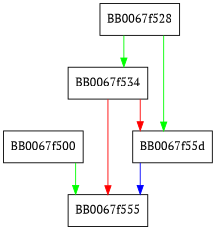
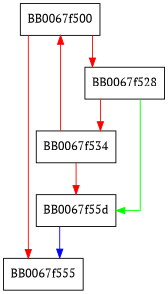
edge "BB0067f500" -> "BB0067f528": added
edge "BB0067f528" -> "BB0067f534": color green -> red
edge "BB0067f534" -> "BB0067f555": now "BB0067f534" -> "BB0067f500"
edge "BB0067f500" -> "BB0067f555": color green -> red
